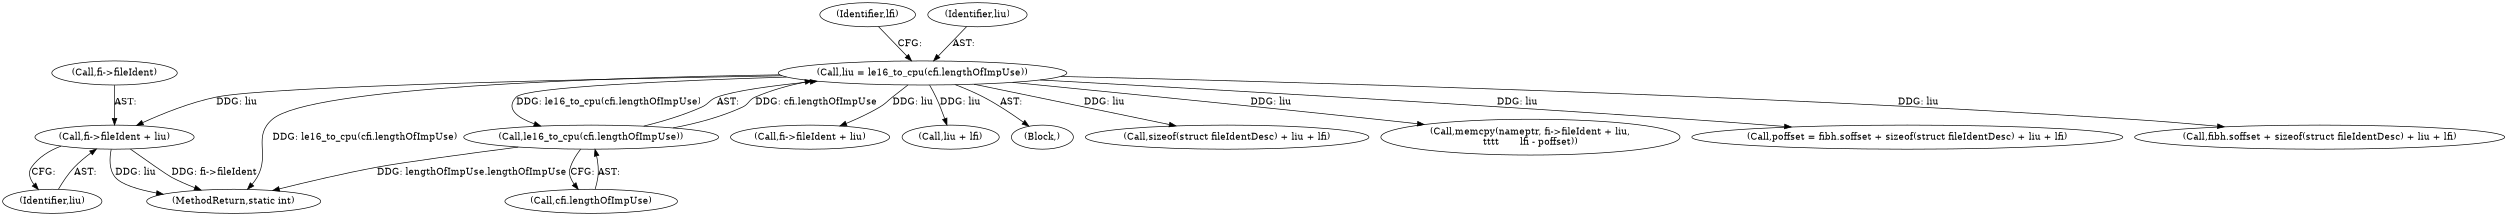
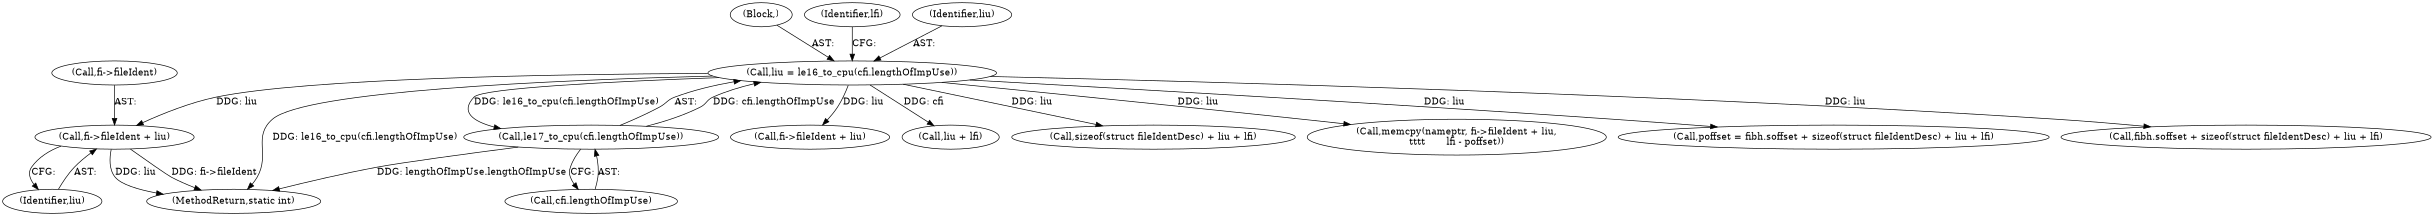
edge "(Call,liu = le16_to_cpu(cfi.lengthOfImpUse))" -> "(Block,)": reversed
edge "(Call,liu = le16_to_cpu(cfi.lengthOfImpUse))" -> "(Call,liu + lfi)": label "DDG: liu" -> "DDG: cfi"
node "(Call,le16_to_cpu(cfi.lengthOfImpUse))": label "(Call,le16_to_cpu(cfi.lengthOfImpUse))" -> "(Call,le17_to_cpu(cfi.lengthOfImpUse))"
